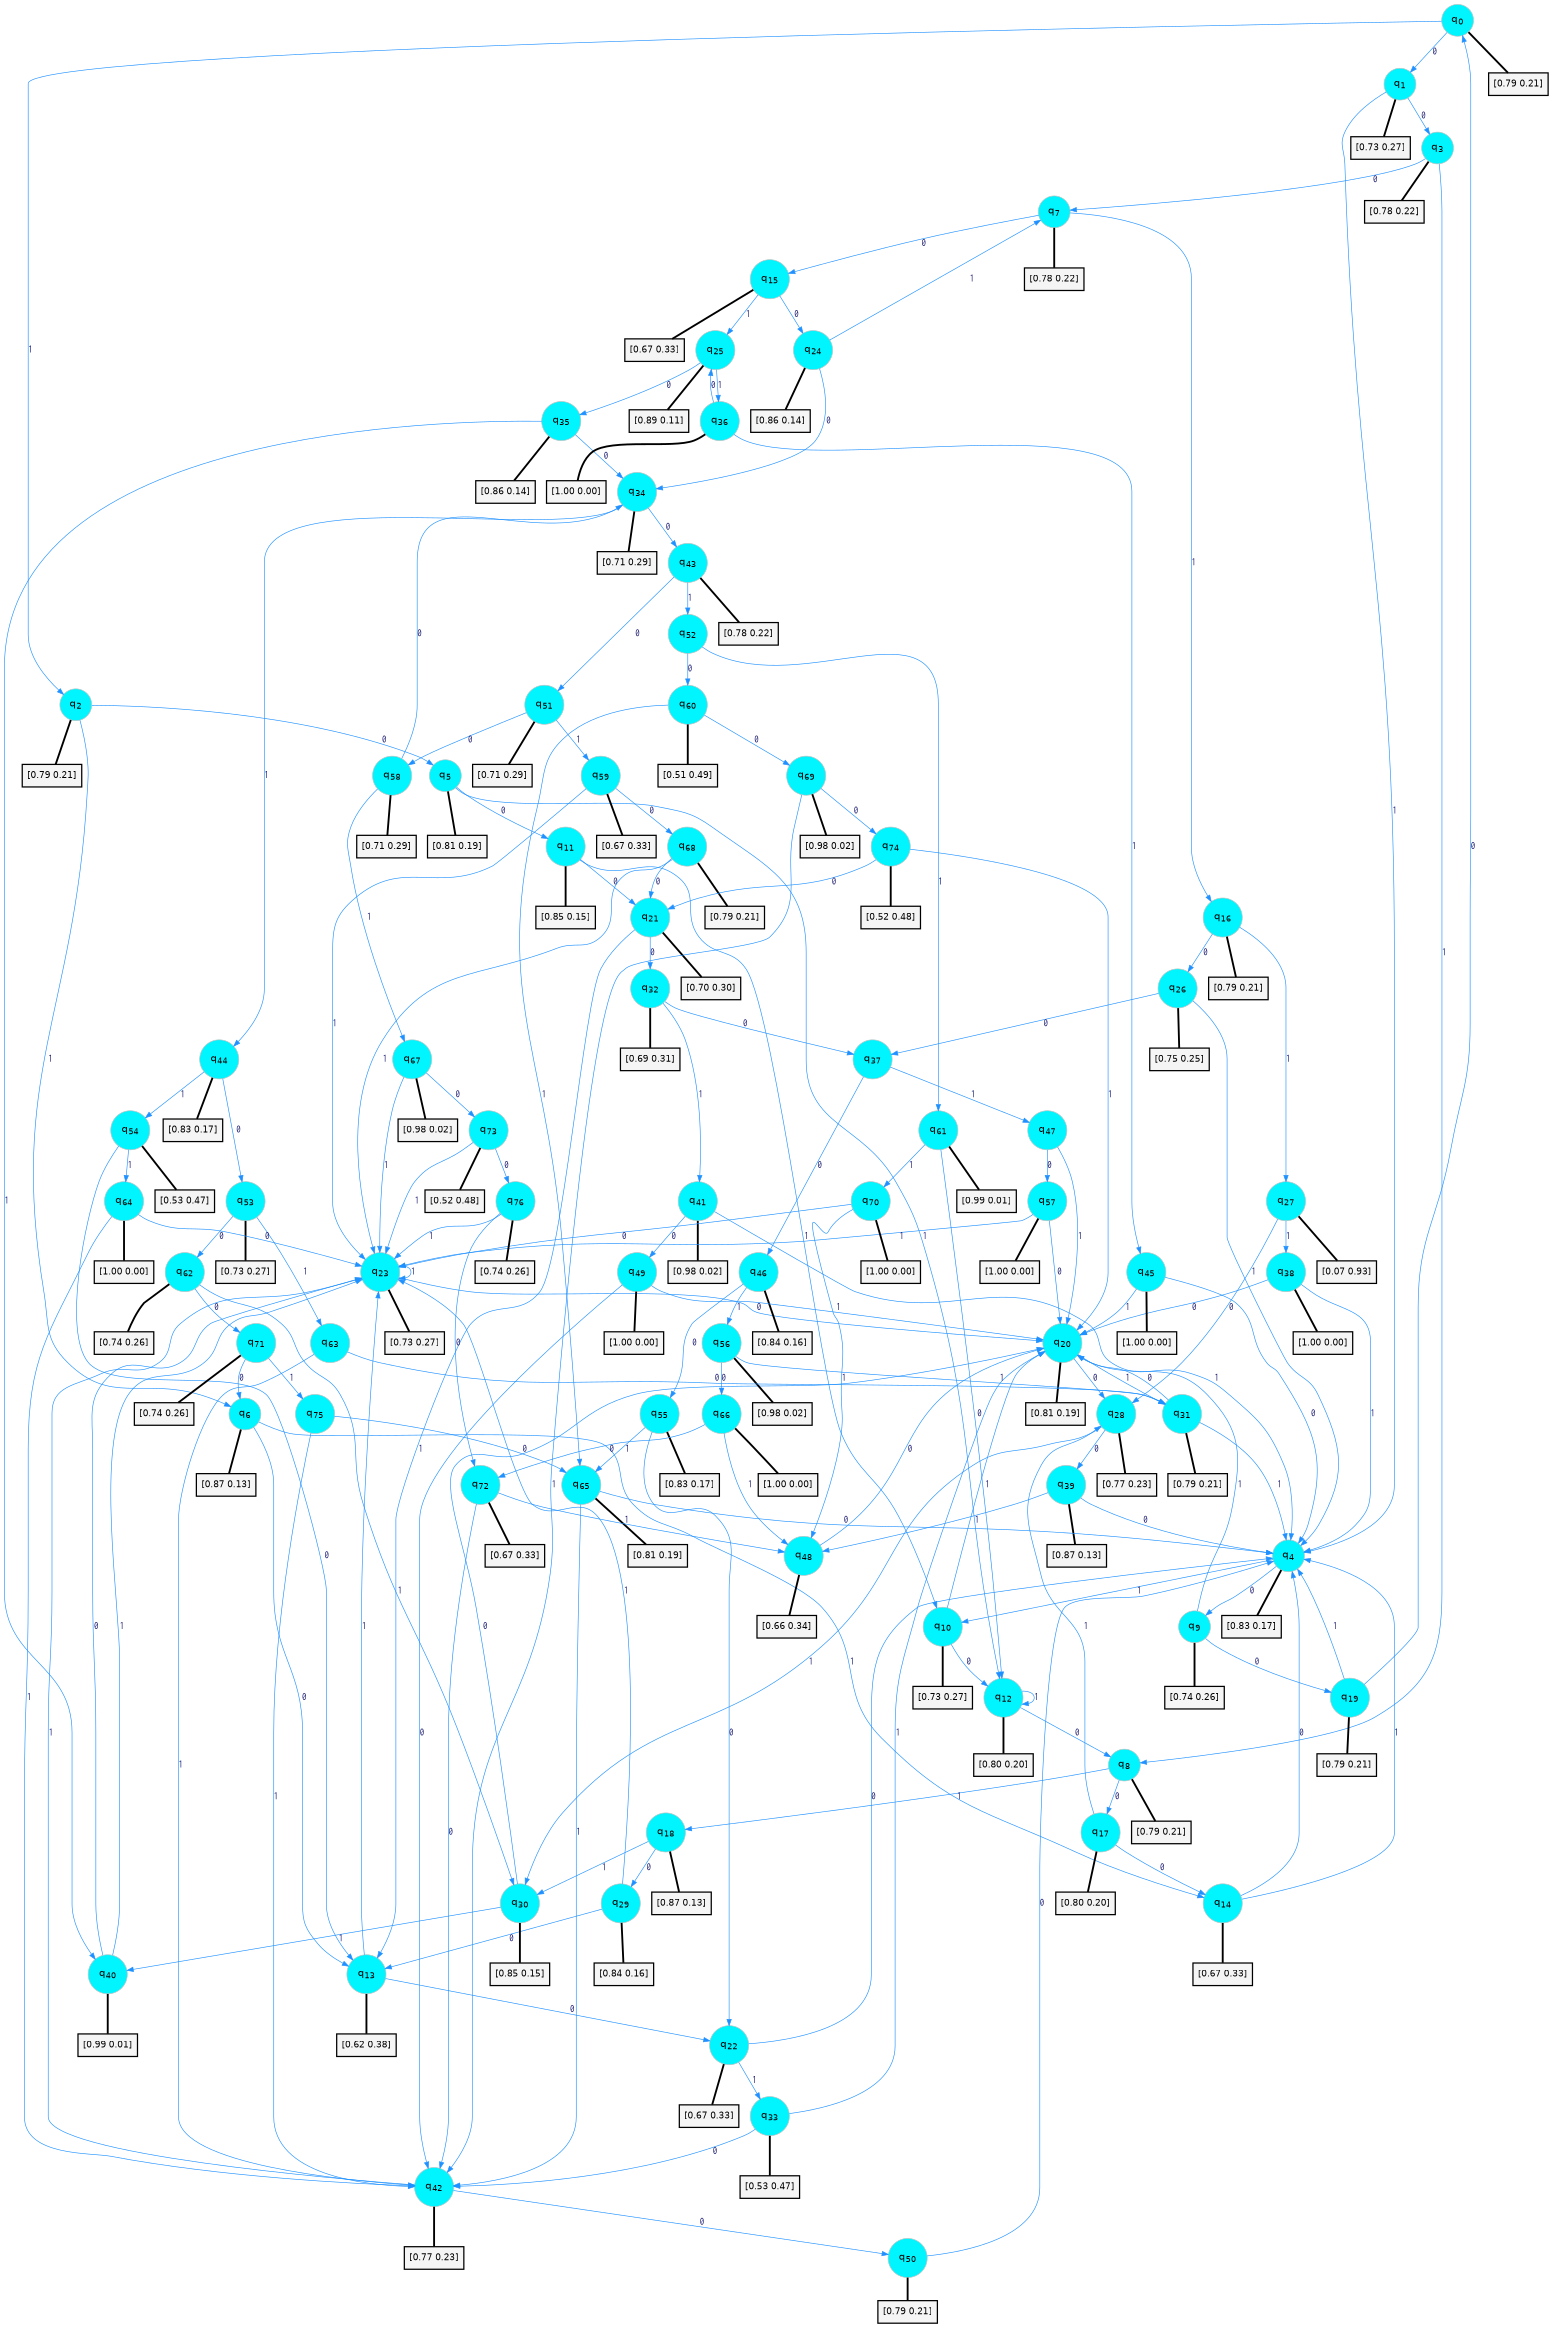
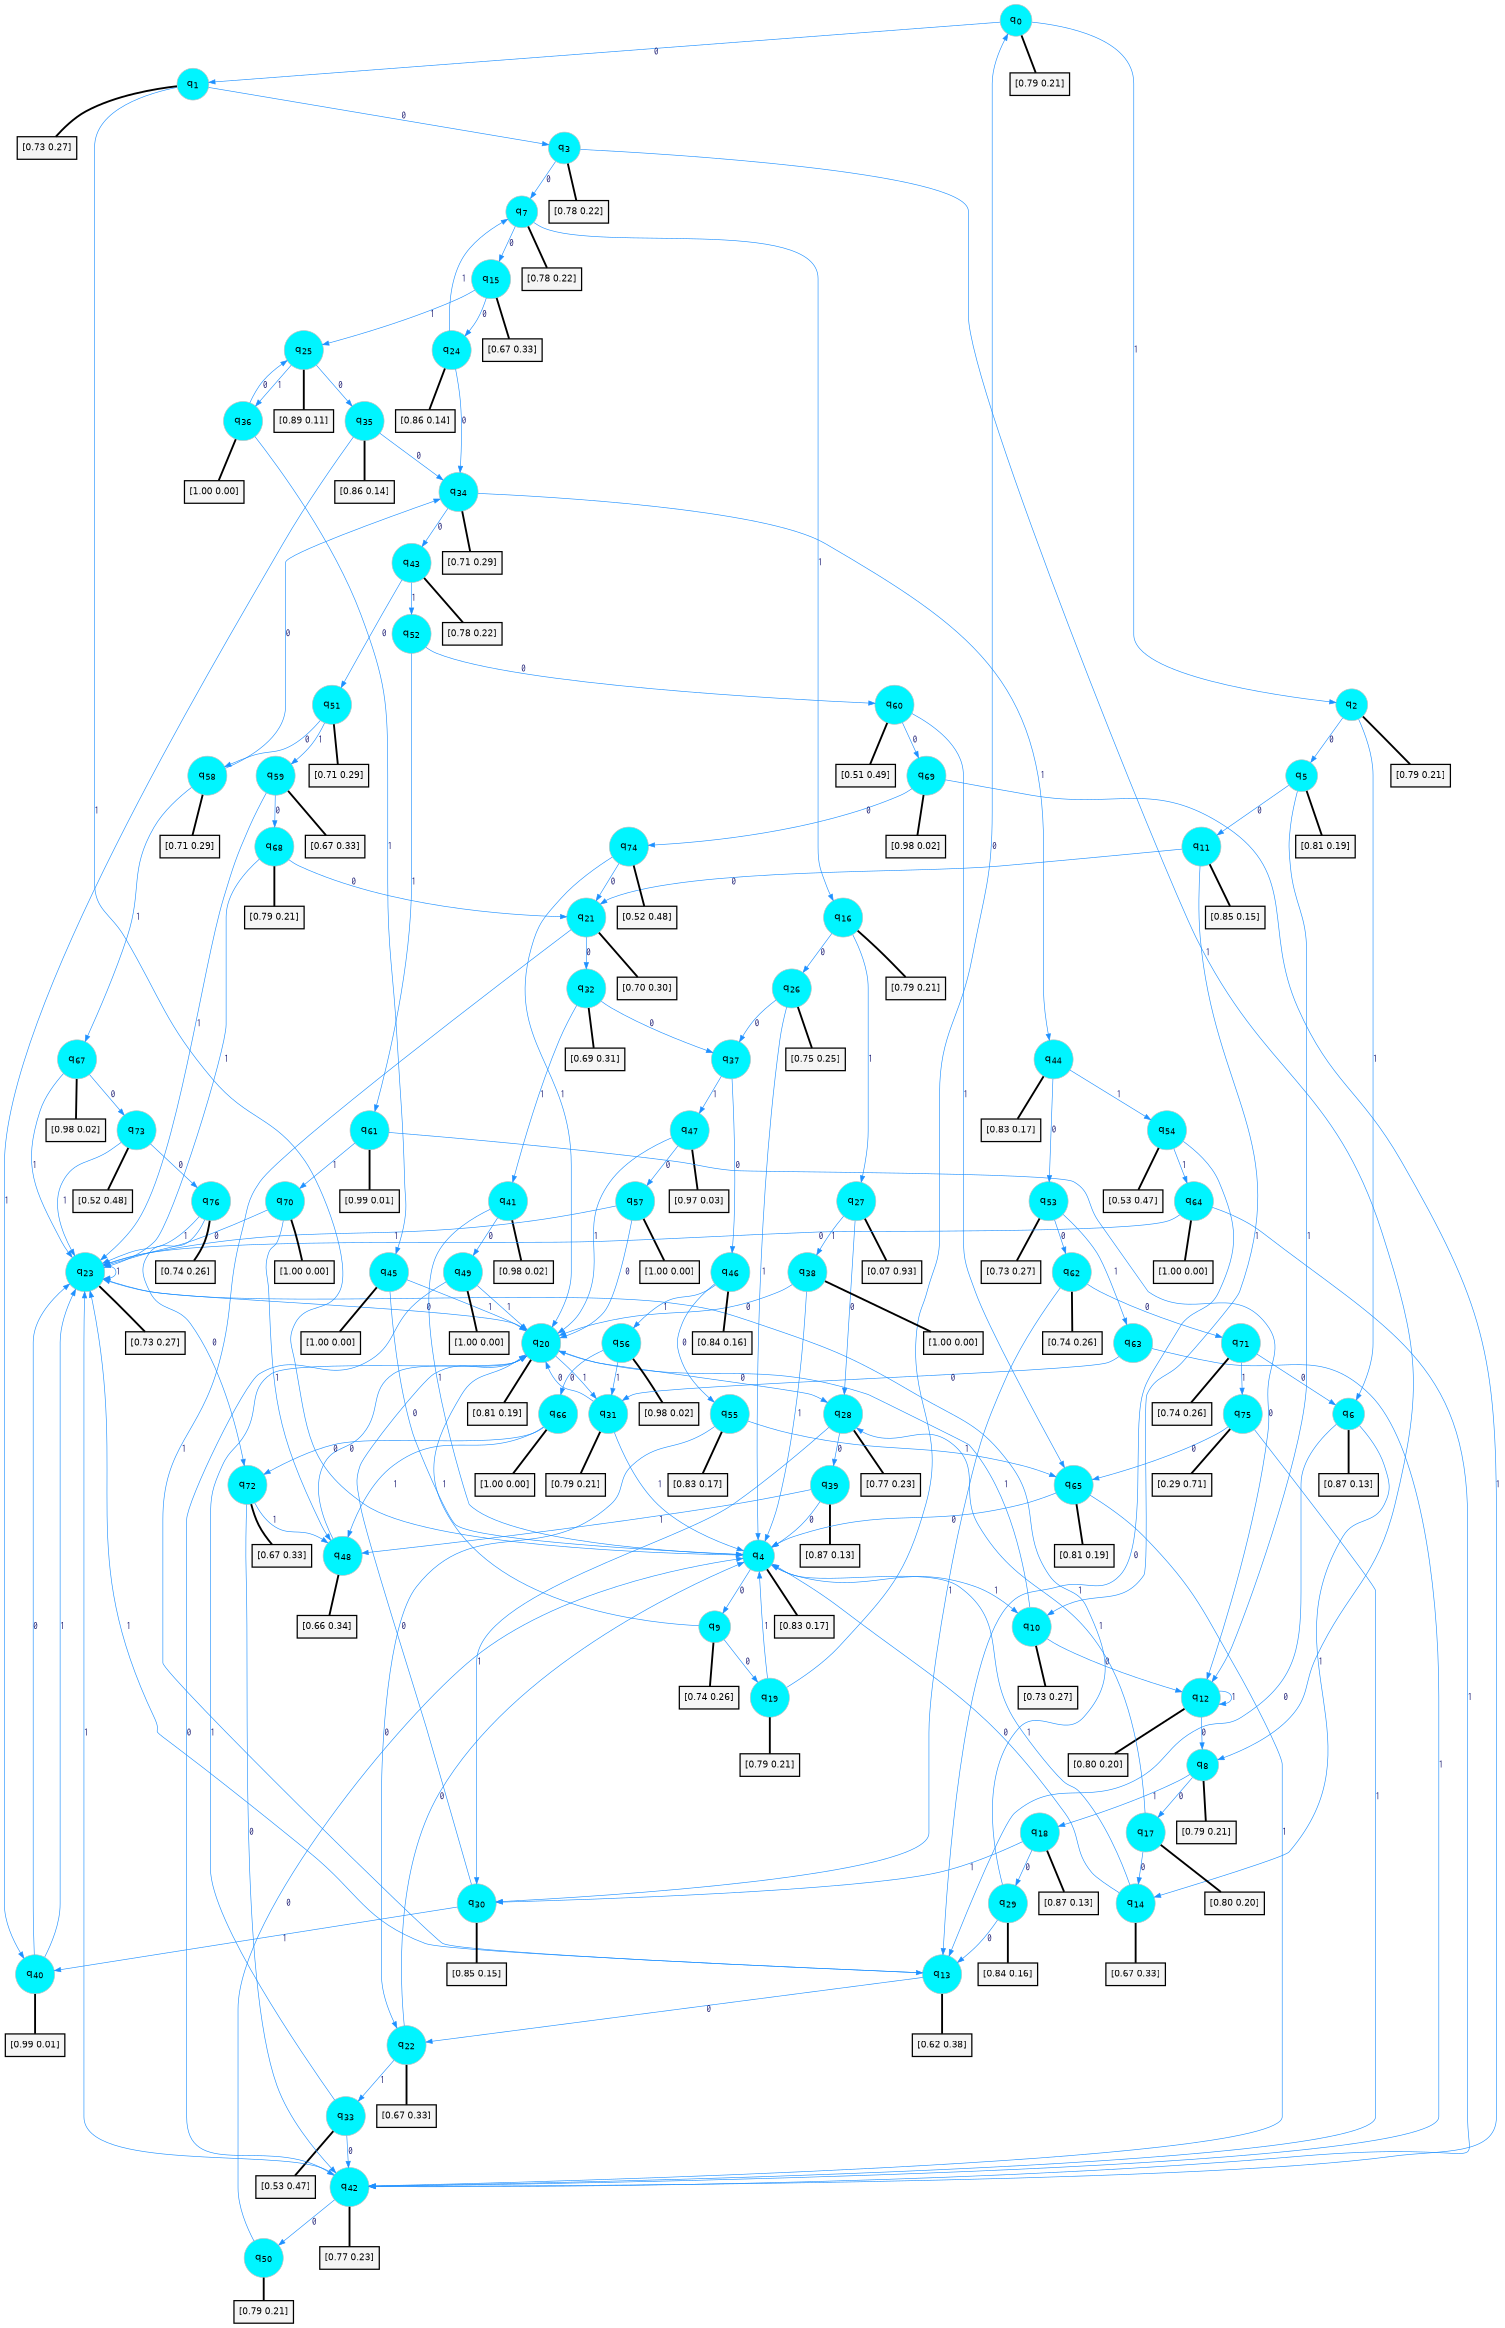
node "[0.97 0.03]": added
node "[0.29 0.71]": added
